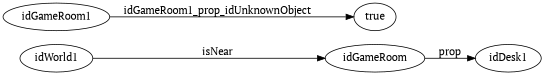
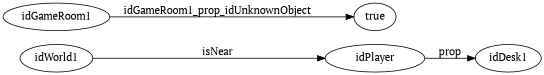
node "idGameRoom": label "idGameRoom" -> "idPlayer"
